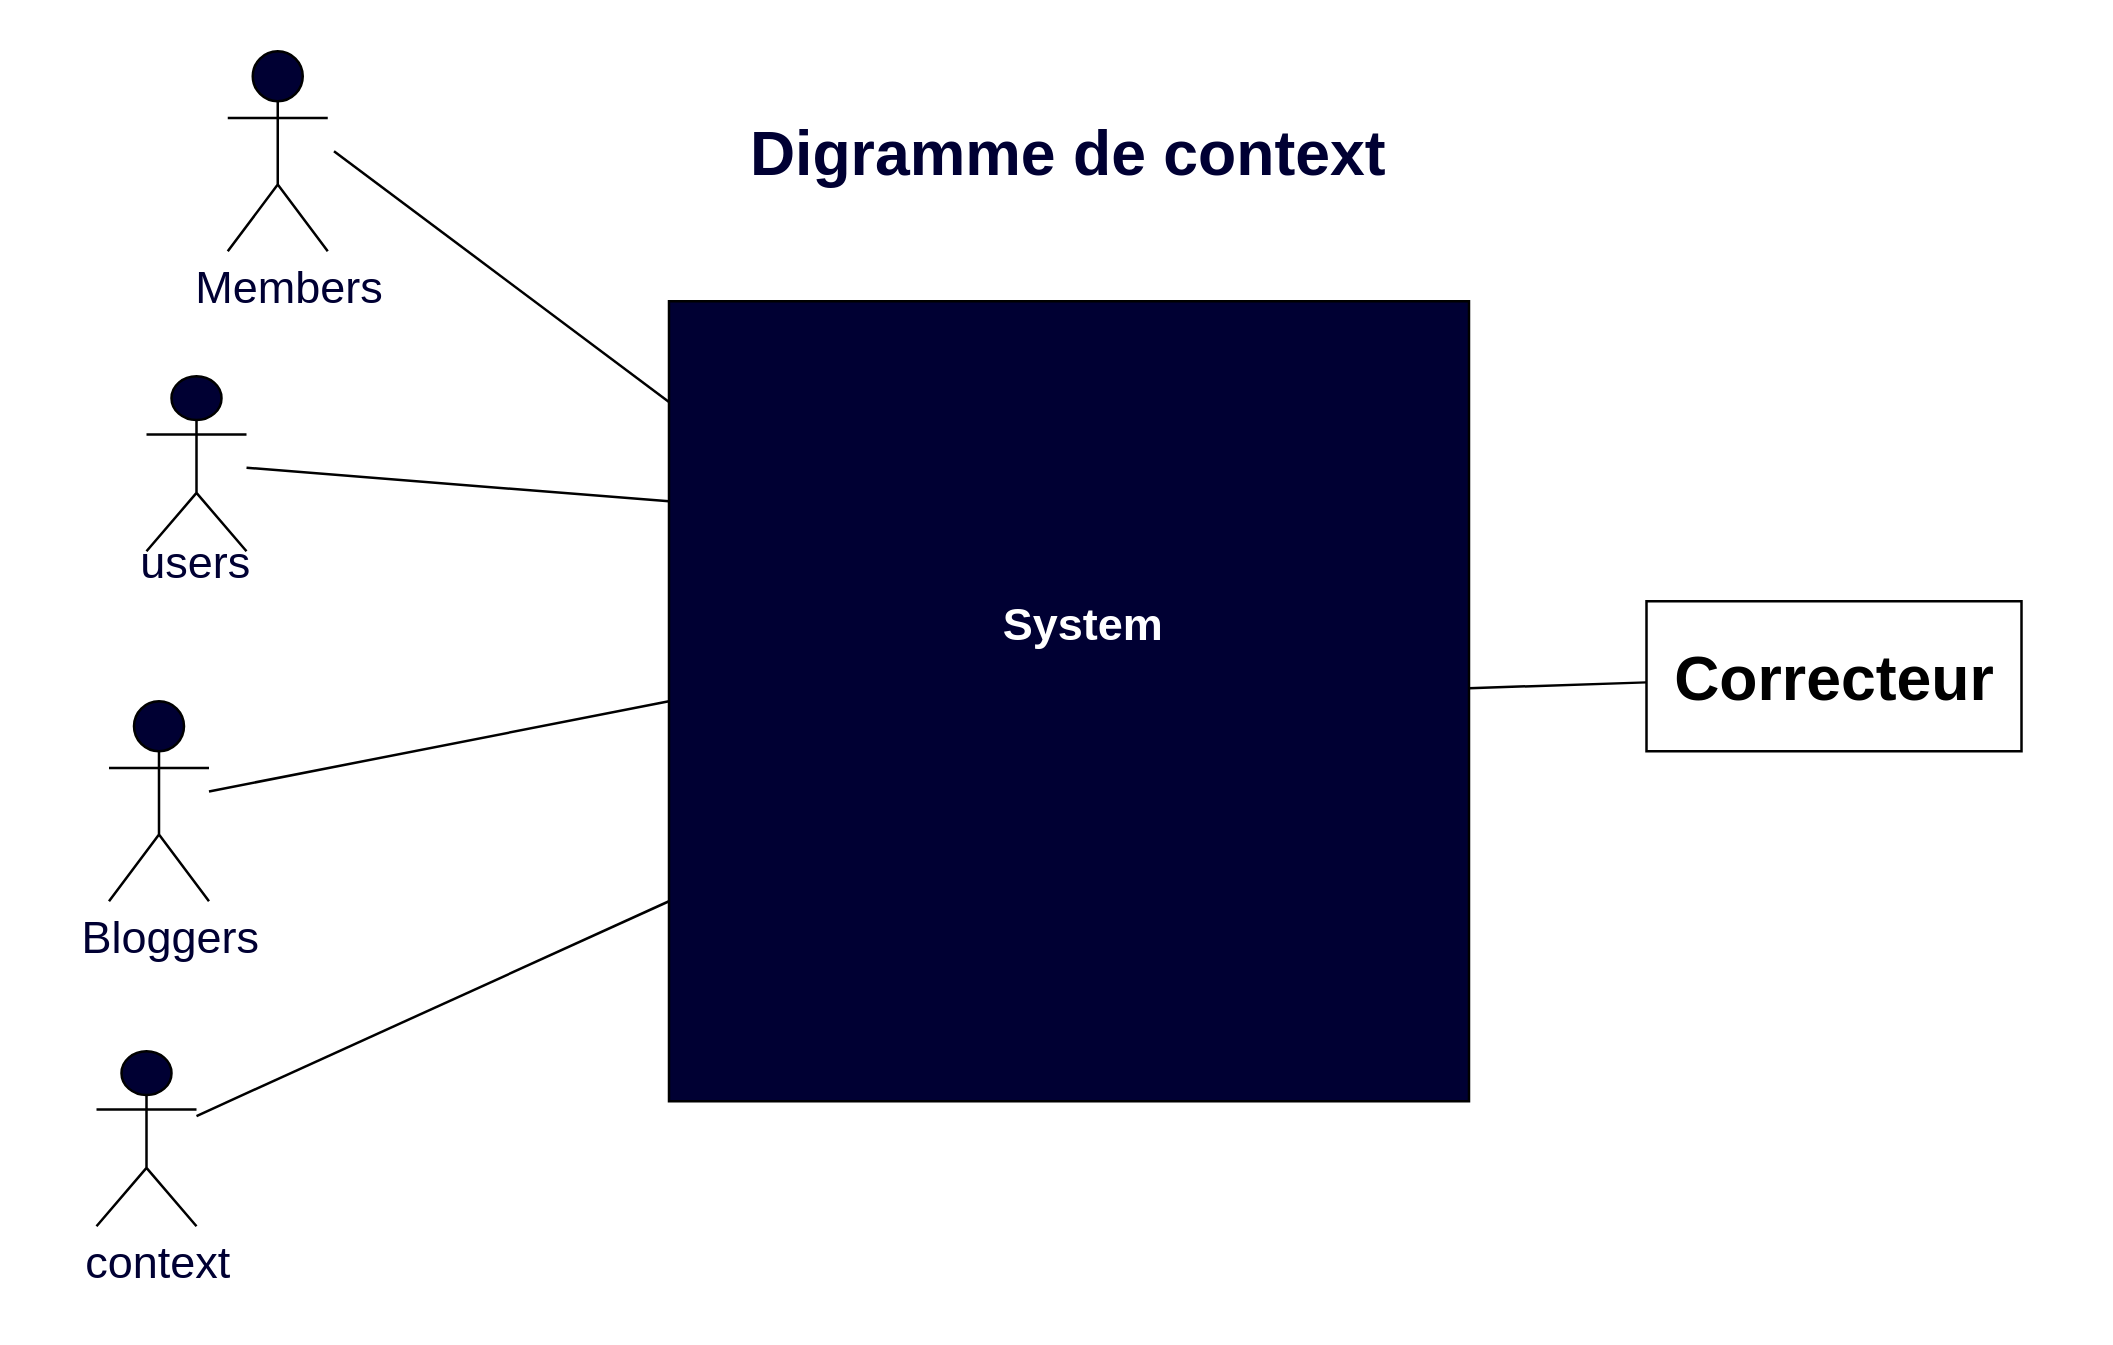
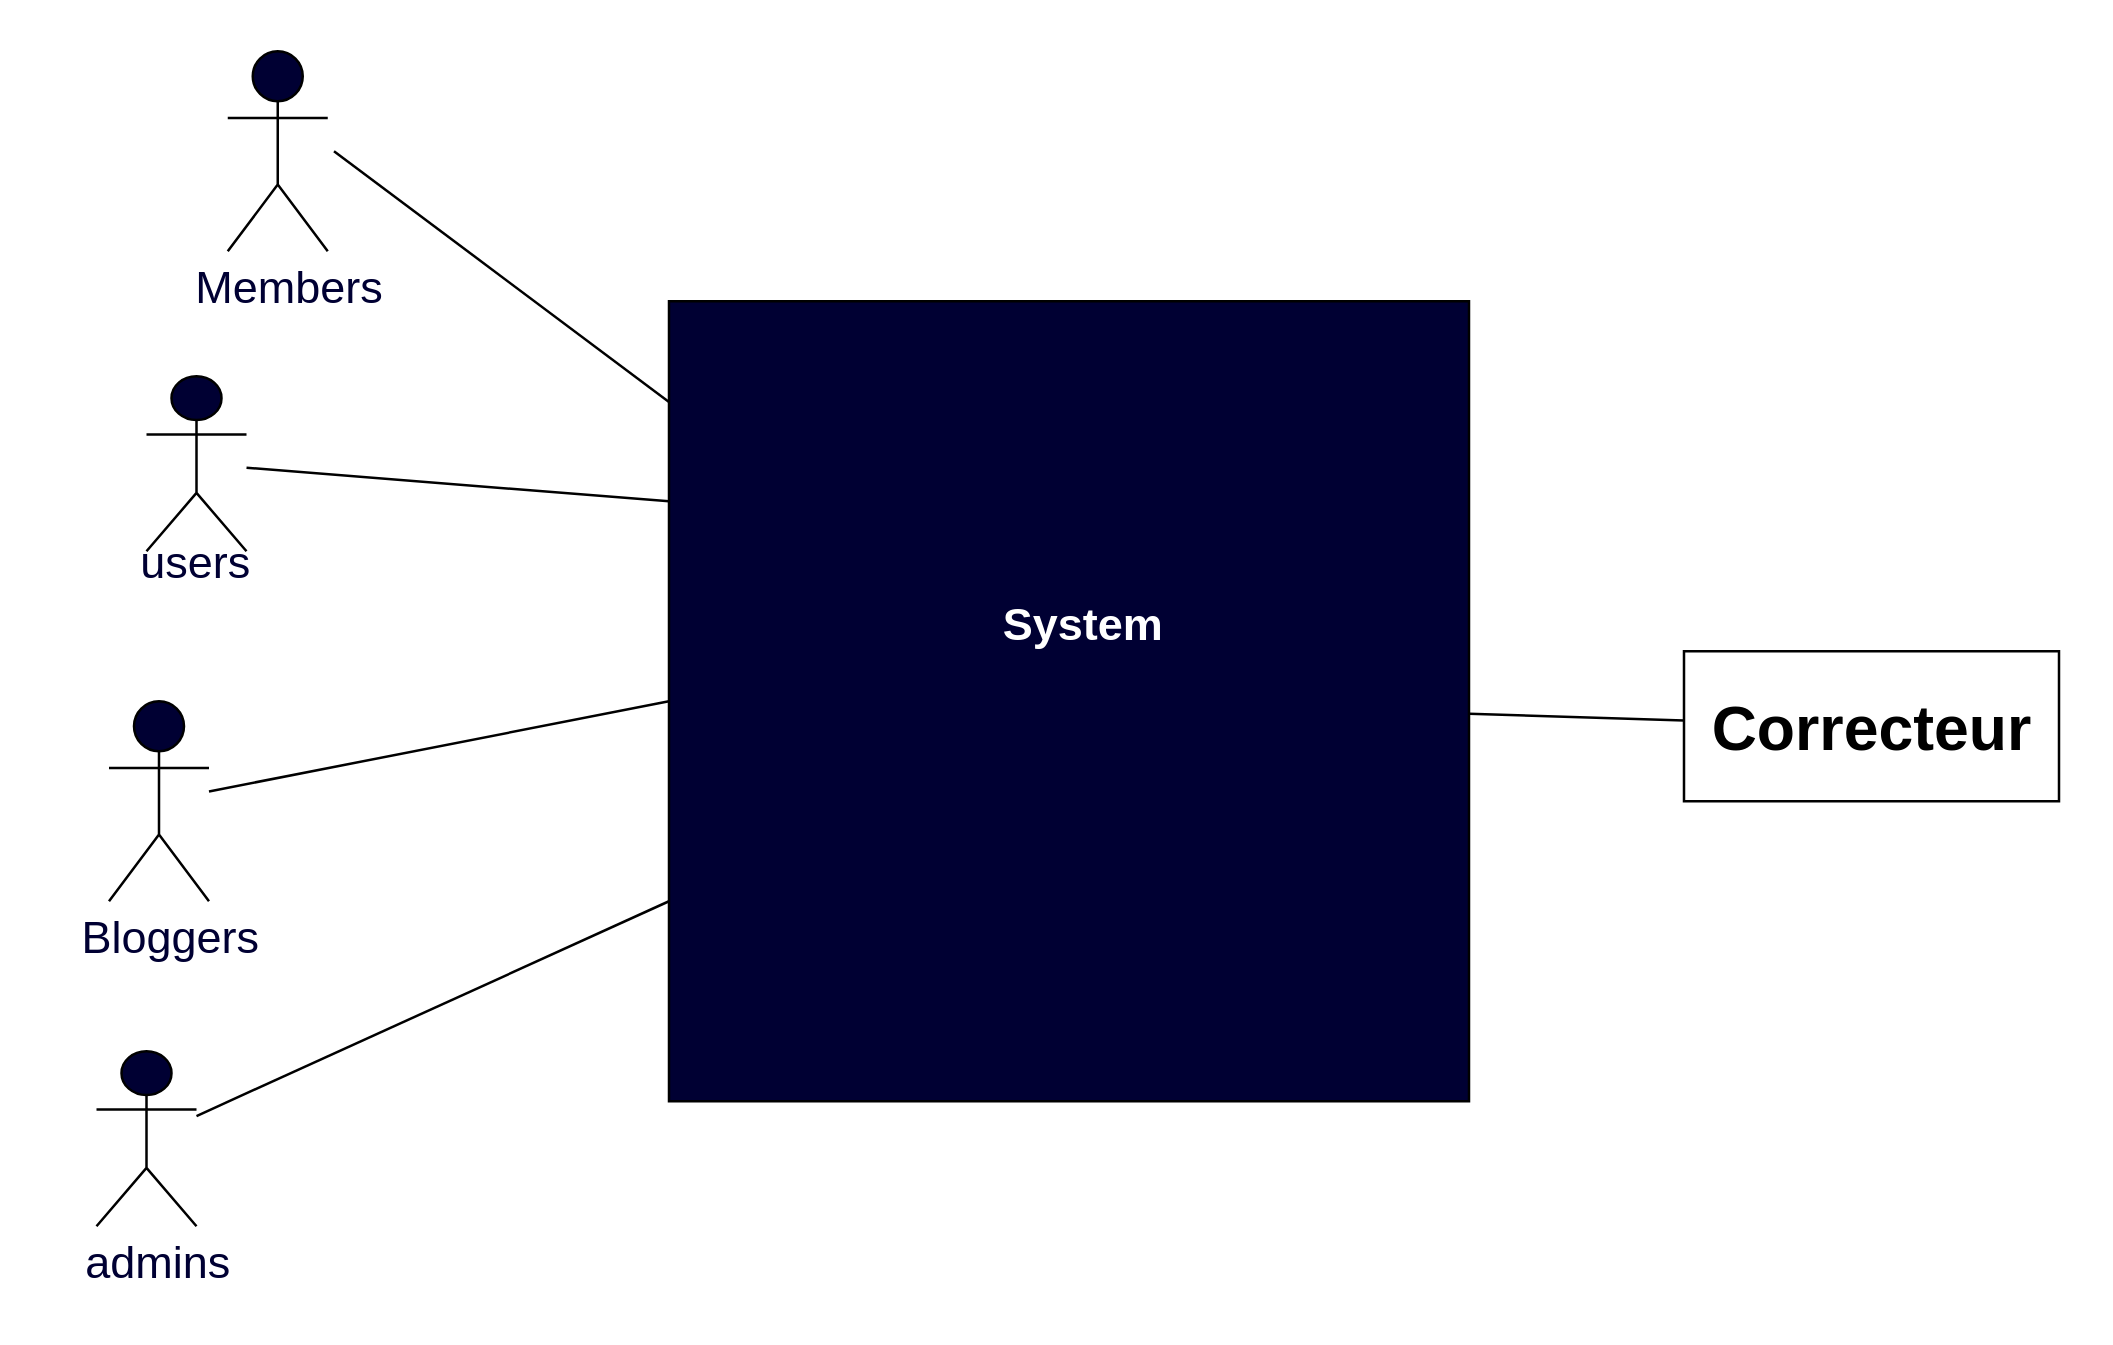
node "Digramme de context": removed
node "Correcteur": moved (1834, 676) -> (1871, 726)
node "context": label "context" -> "admins"
